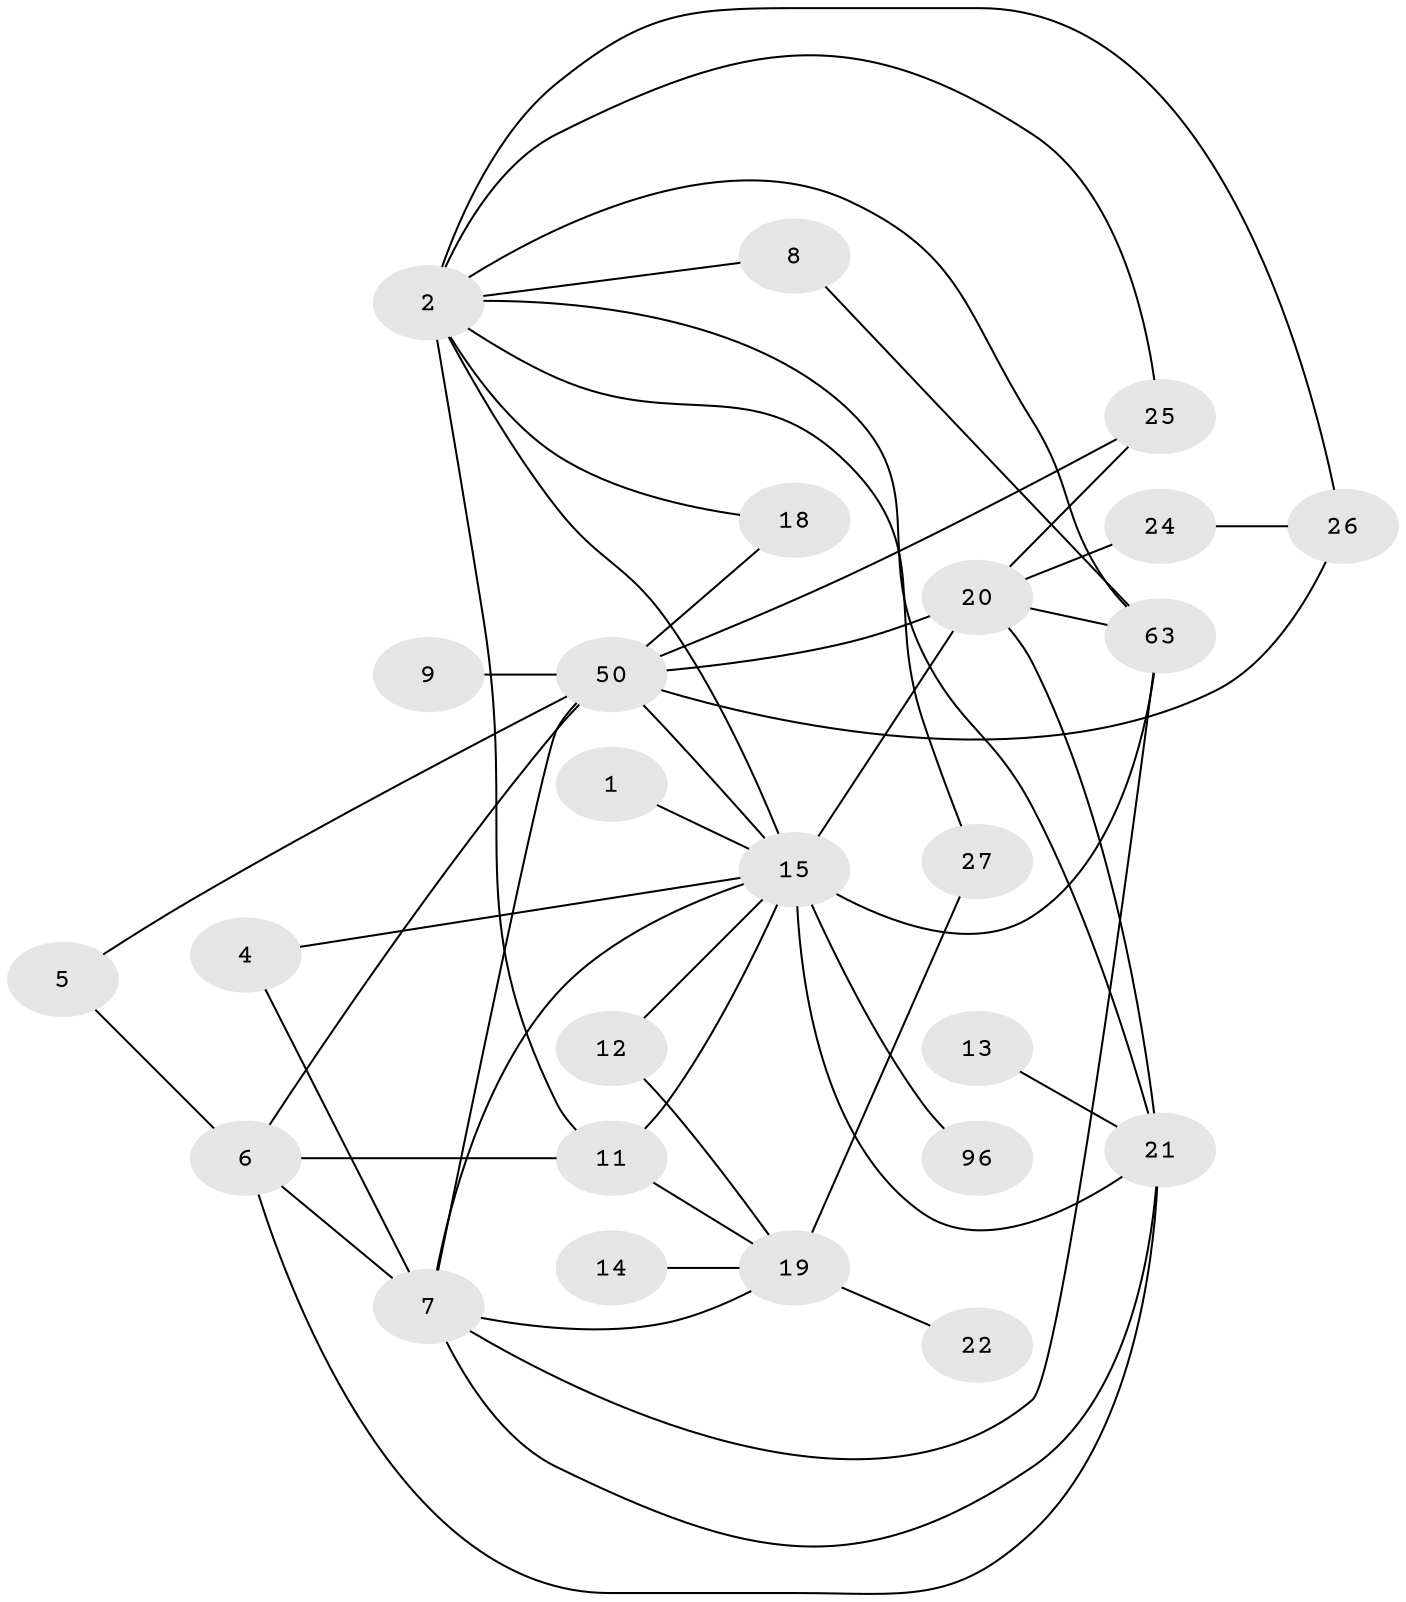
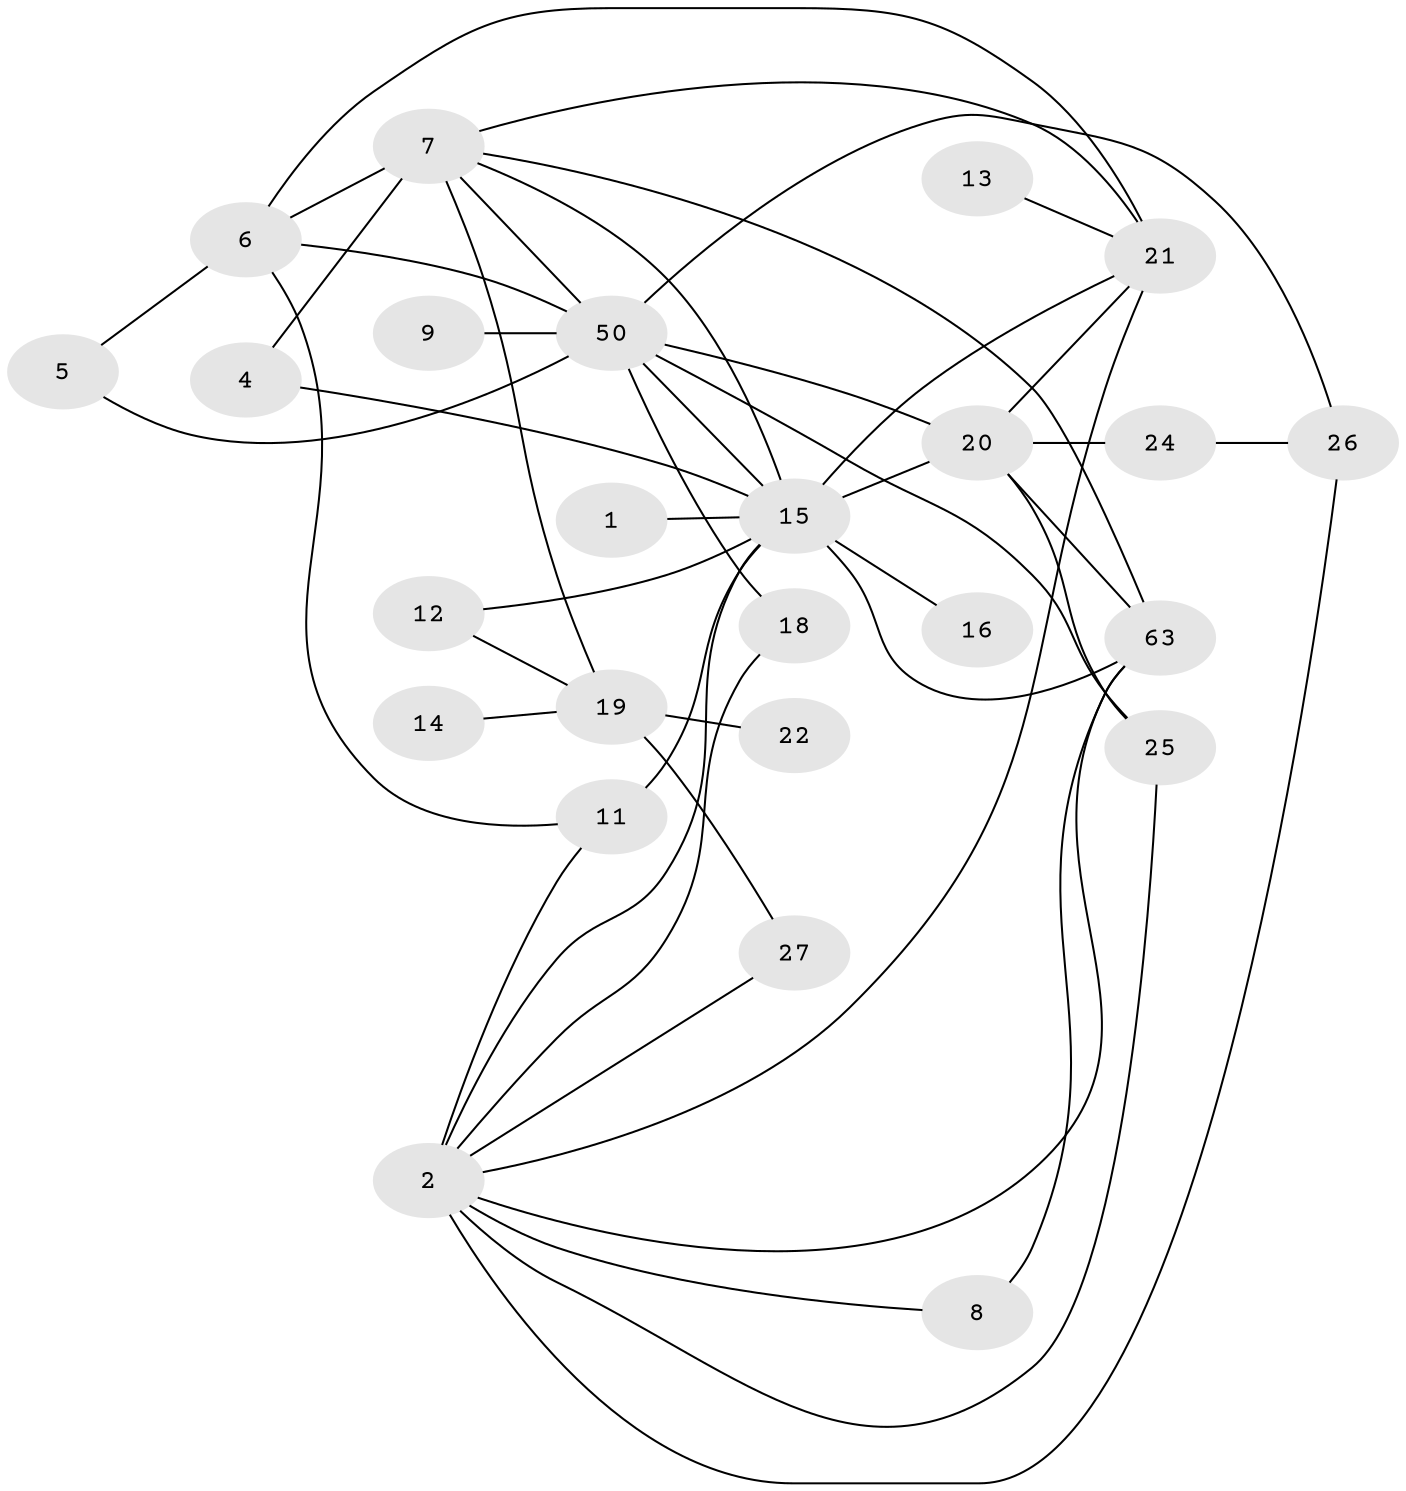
node "96": label "96" -> "16"
edge "11" -- "19": removed
